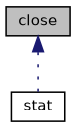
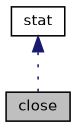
edge "stat" -> "close": reversed
